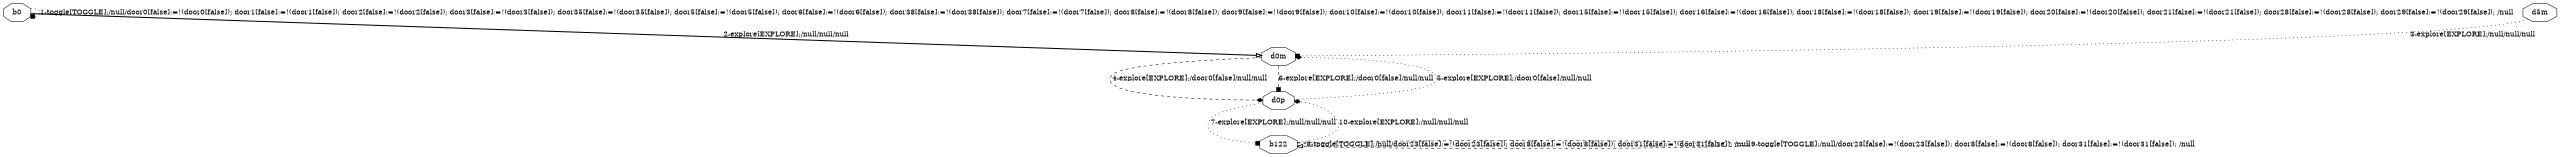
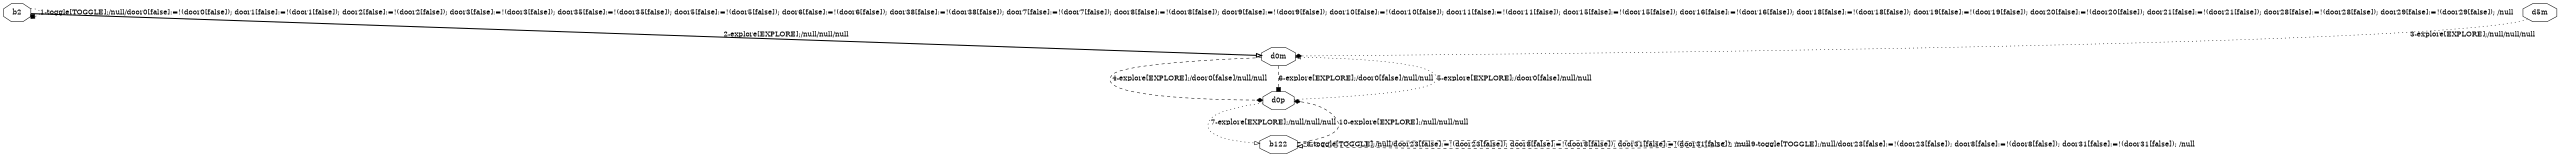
node "b0": label "b0" -> "b2"
edge "d5m" -> "d0m": arrowhead box -> diamond
edge "d0p" -> "d0m": arrowhead diamond -> onormal
edge "d0p" -> "b122": arrowhead box -> onormal
edge "b122" -> "d0p": style dotted -> dashed
